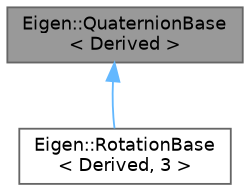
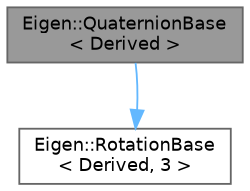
edge "Eigen::RotationBase < Derived, 3 >" -> "Eigen::QuaternionBase < Derived >": reversed
